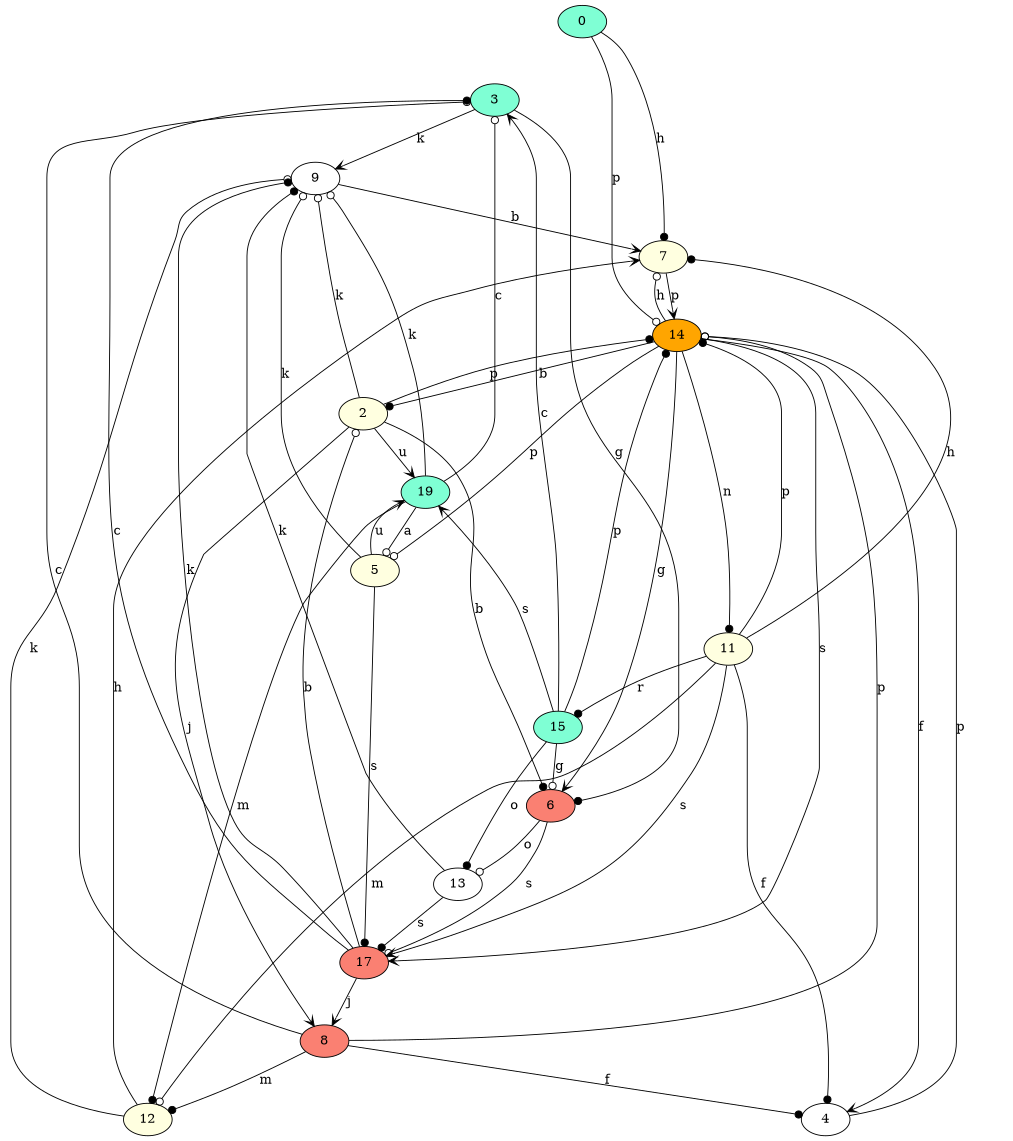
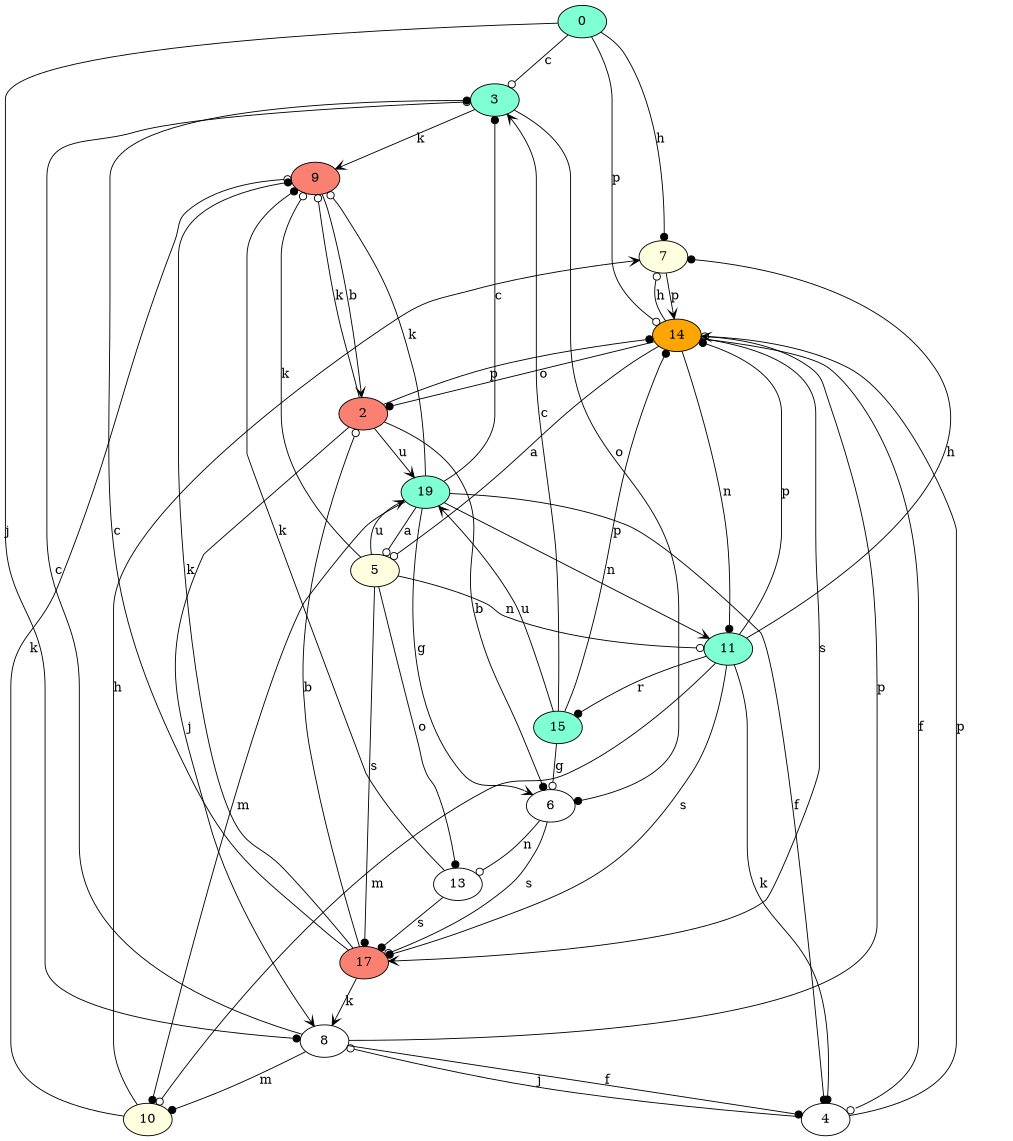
edge "0" -> "3": added, label "c"
node "9": fillcolor white -> salmon
edge "9" -> "7": now "9" -> "2"
edge "19" -> "3": arrowhead odot -> dot
edge "14" -> "2": label "b" -> "o"
edge "0" -> "8": added, label "j"
node "2": fillcolor lightyellow -> salmon
edge "14" -> "5": label "p" -> "a"
edge "3" -> "6": label "g" -> "o"
edge "19" -> "11": added, label "n"
edge "14" -> "6": now "19" -> "6"
edge "15" -> "19": label "s" -> "u"
edge "5" -> "11": added, label "n"
node "11": fillcolor lightyellow -> aquamarine
edge "14" -> "4": arrowhead vee -> odot
edge "19" -> "4": added, label "f"
edge "15" -> "13": now "5" -> "13"
node "6": fillcolor salmon -> white
edge "6" -> "13": label "o" -> "n"
edge "11" -> "17": arrowhead vee -> dot
edge "8" -> "14": arrowhead odot -> vee
edge "11" -> "4": label "f" -> "k"
edge "17" -> "8": label "j" -> "k"
node "8": fillcolor salmon -> white
edge "4" -> "8": added, label "j"
node "12": label "12" -> "10"
